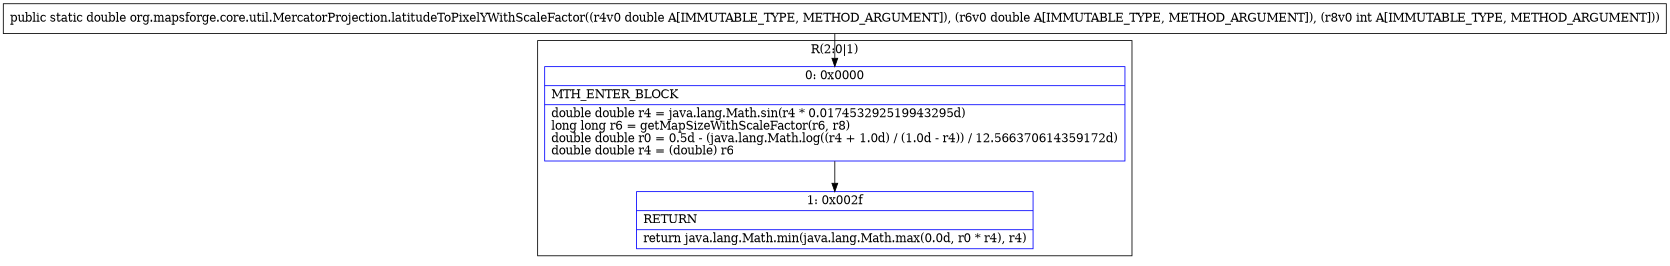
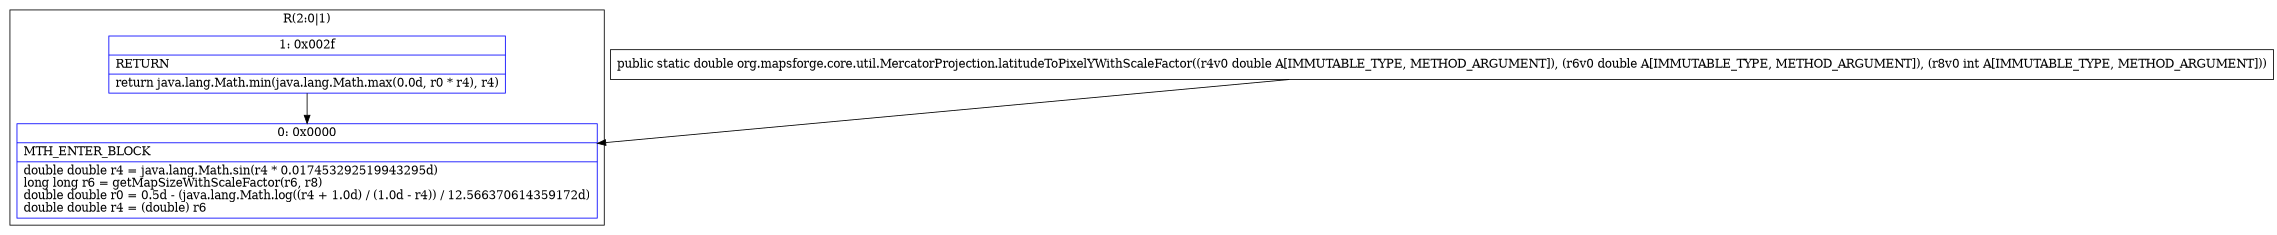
edge "0: 0x0000" -> "1: 0x002f": reversed
